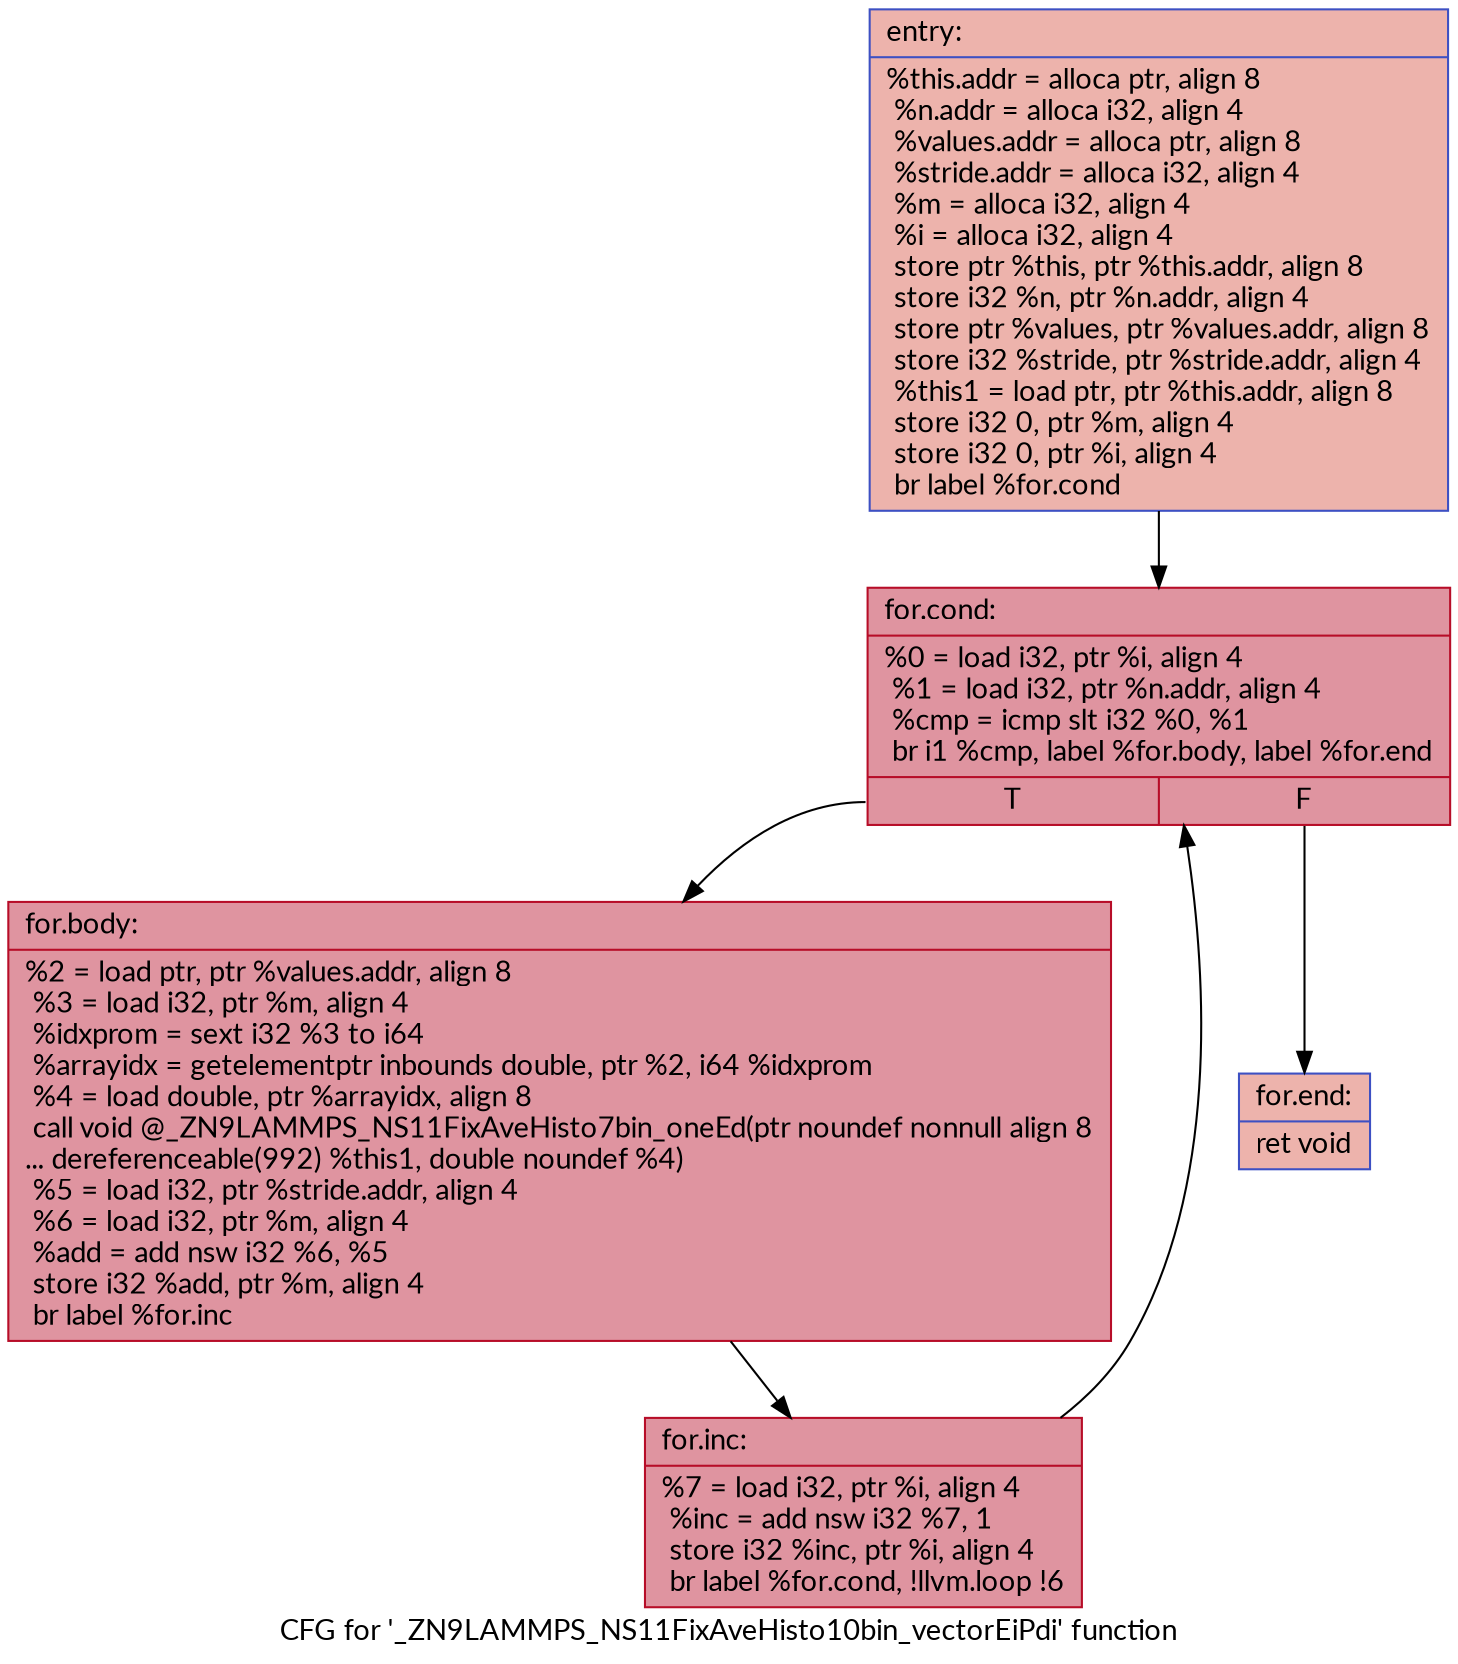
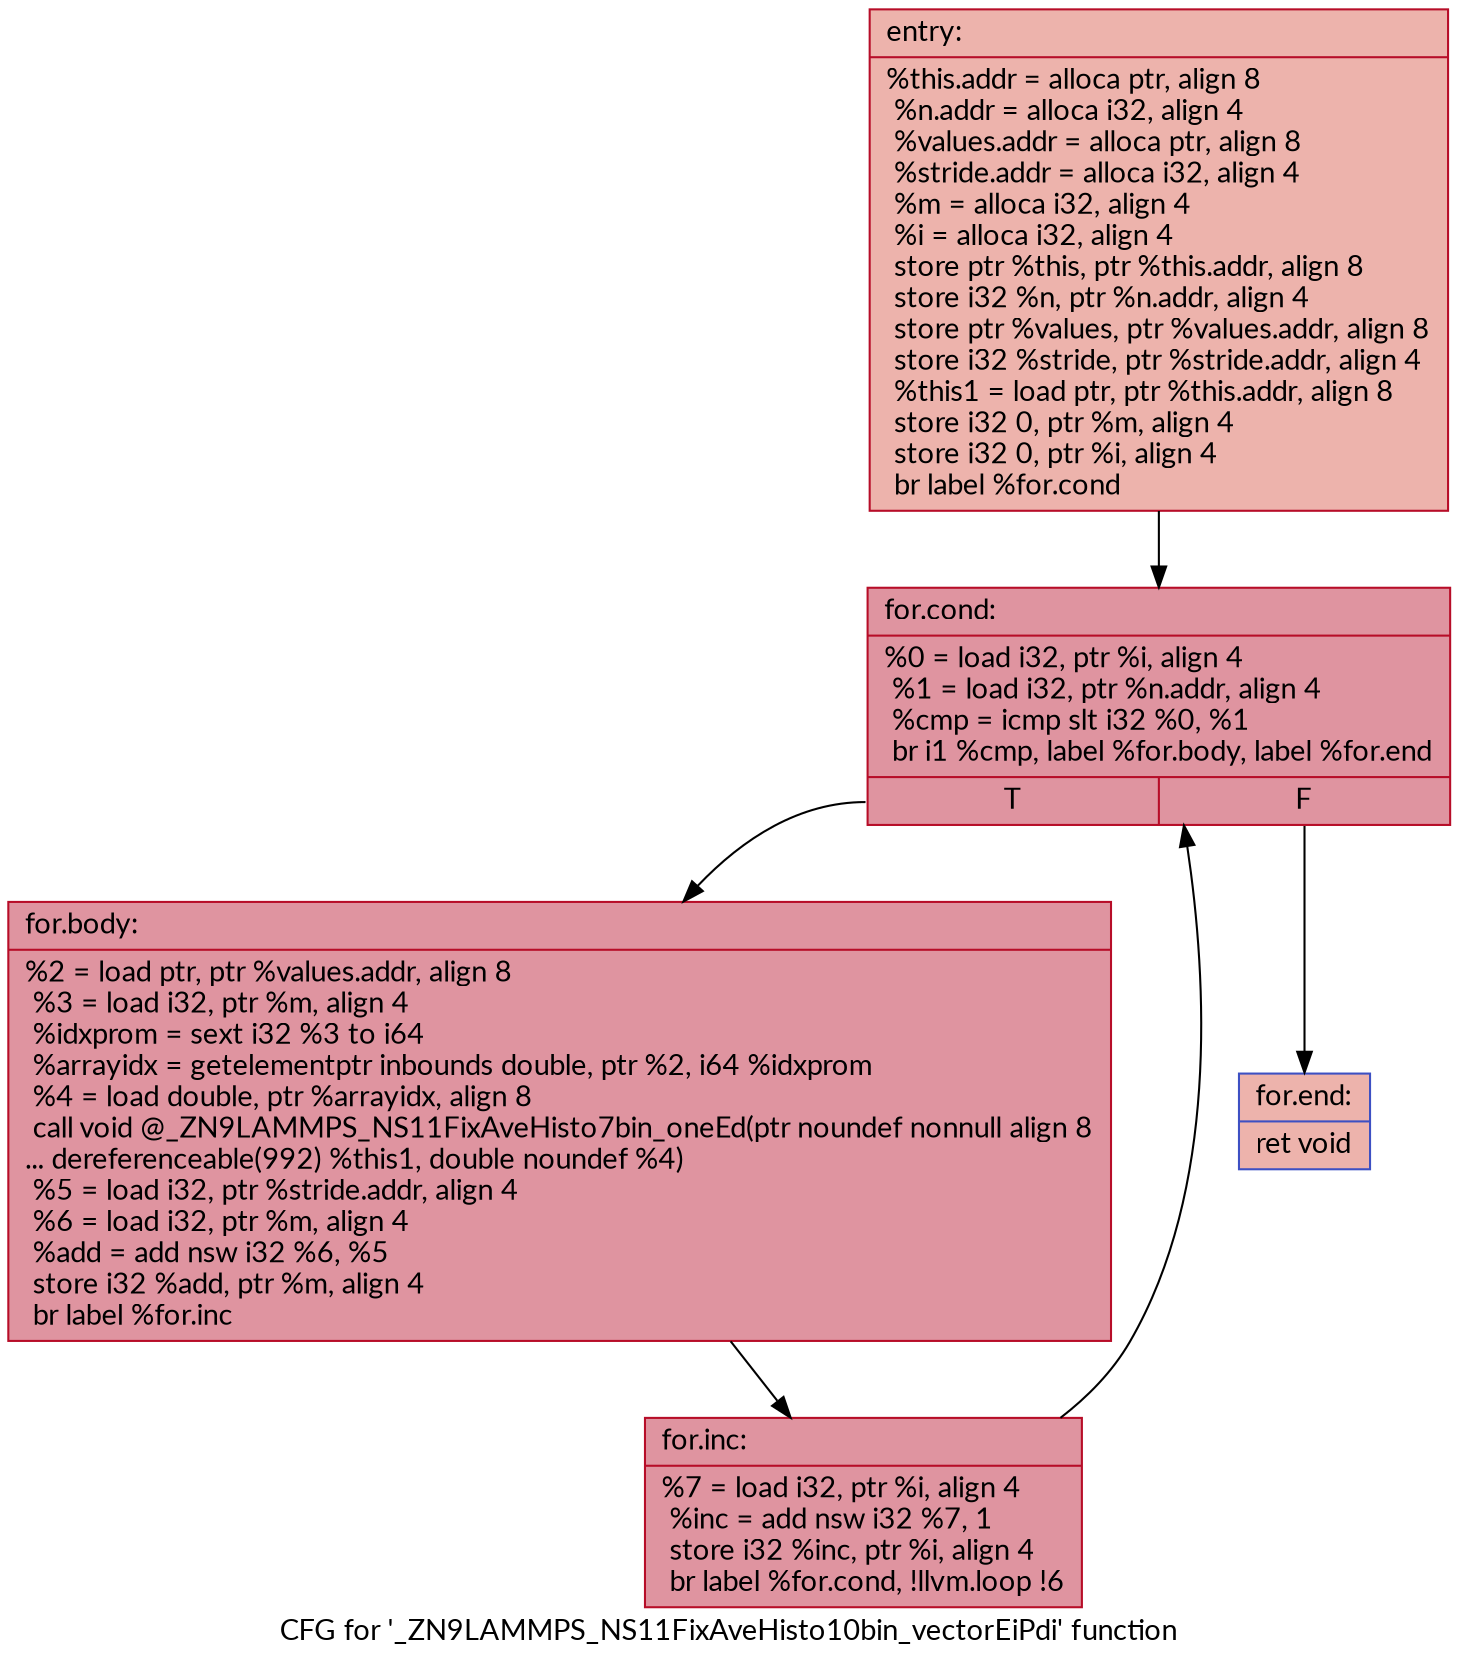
node "entry:": color #3d50c3ff -> #b70d28ff
